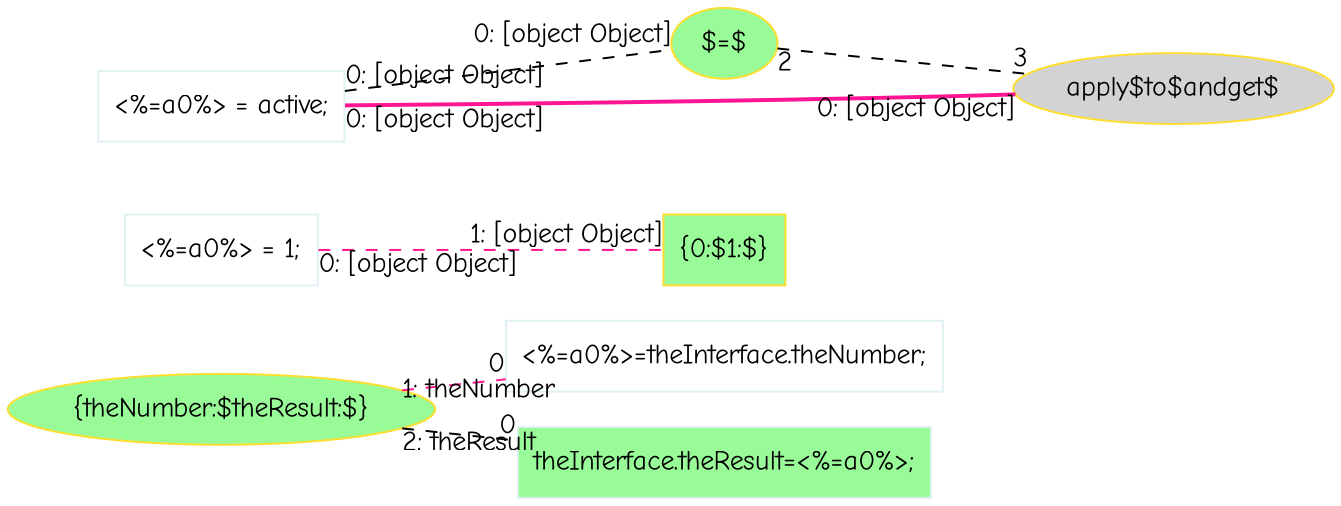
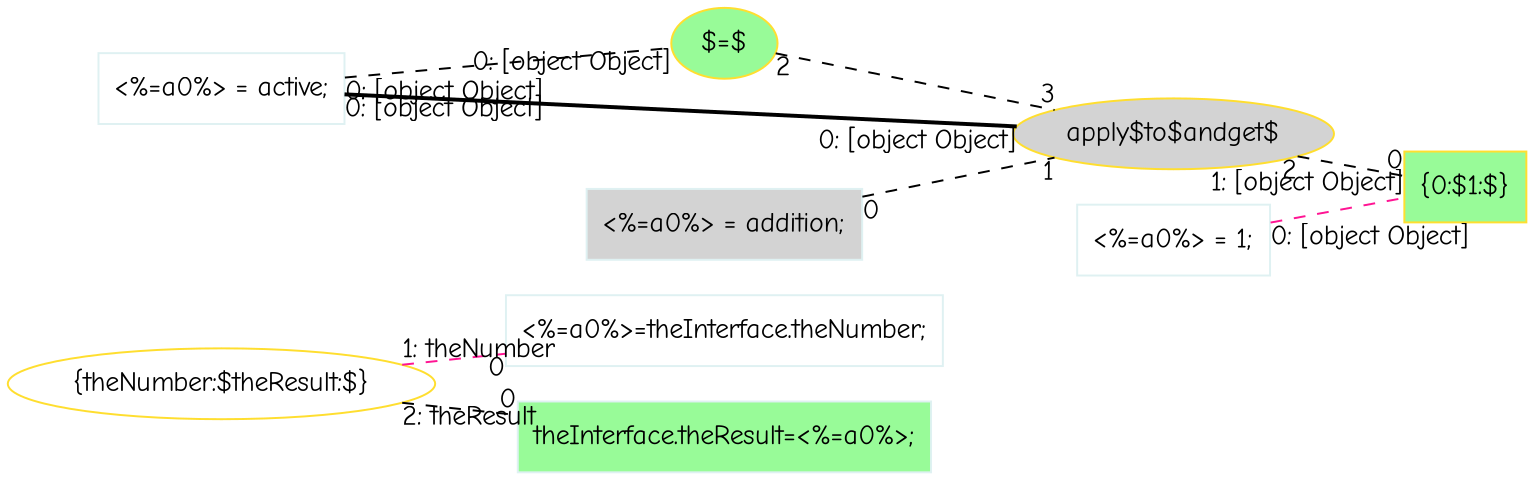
edge "apply$to$andget$" -- "<%=a0%> = active;": color deeppink -> black
edge "apply$to$andget$" -- "{0:$1:$}": added
node "<%=a0%> = addition;": added
node "{theNumber:$theResult:$}": fillcolor palegreen -> white
